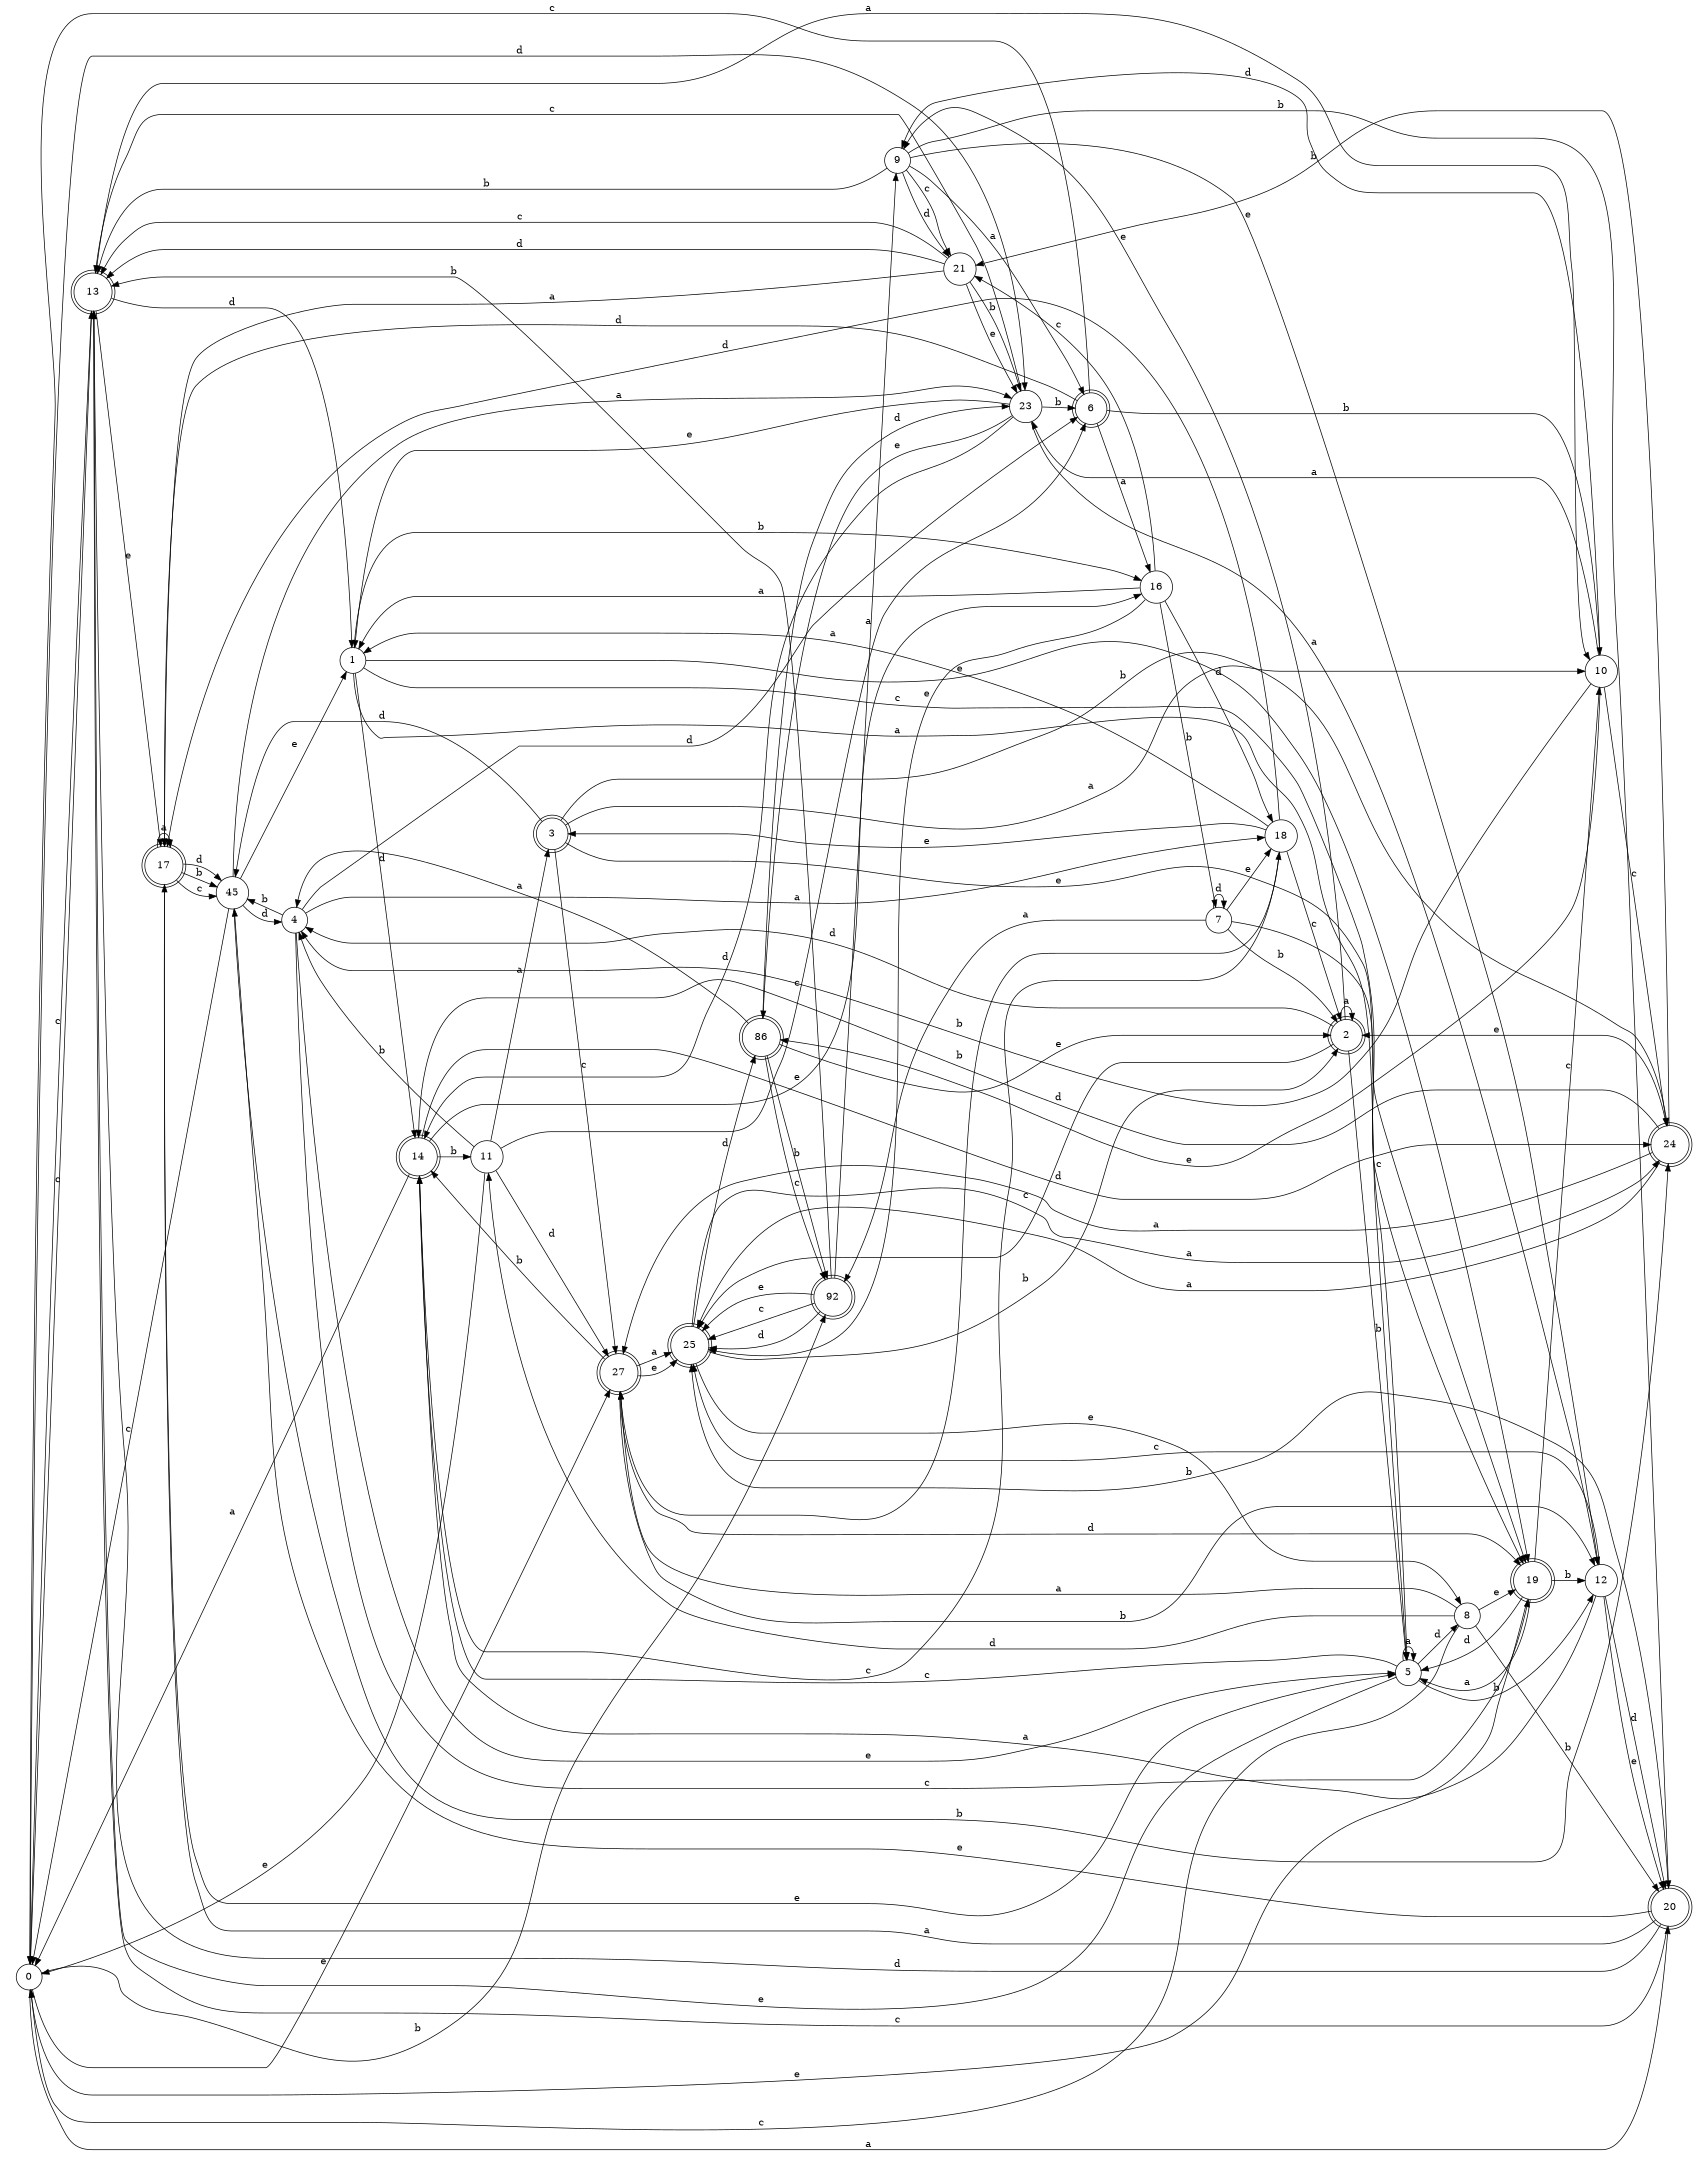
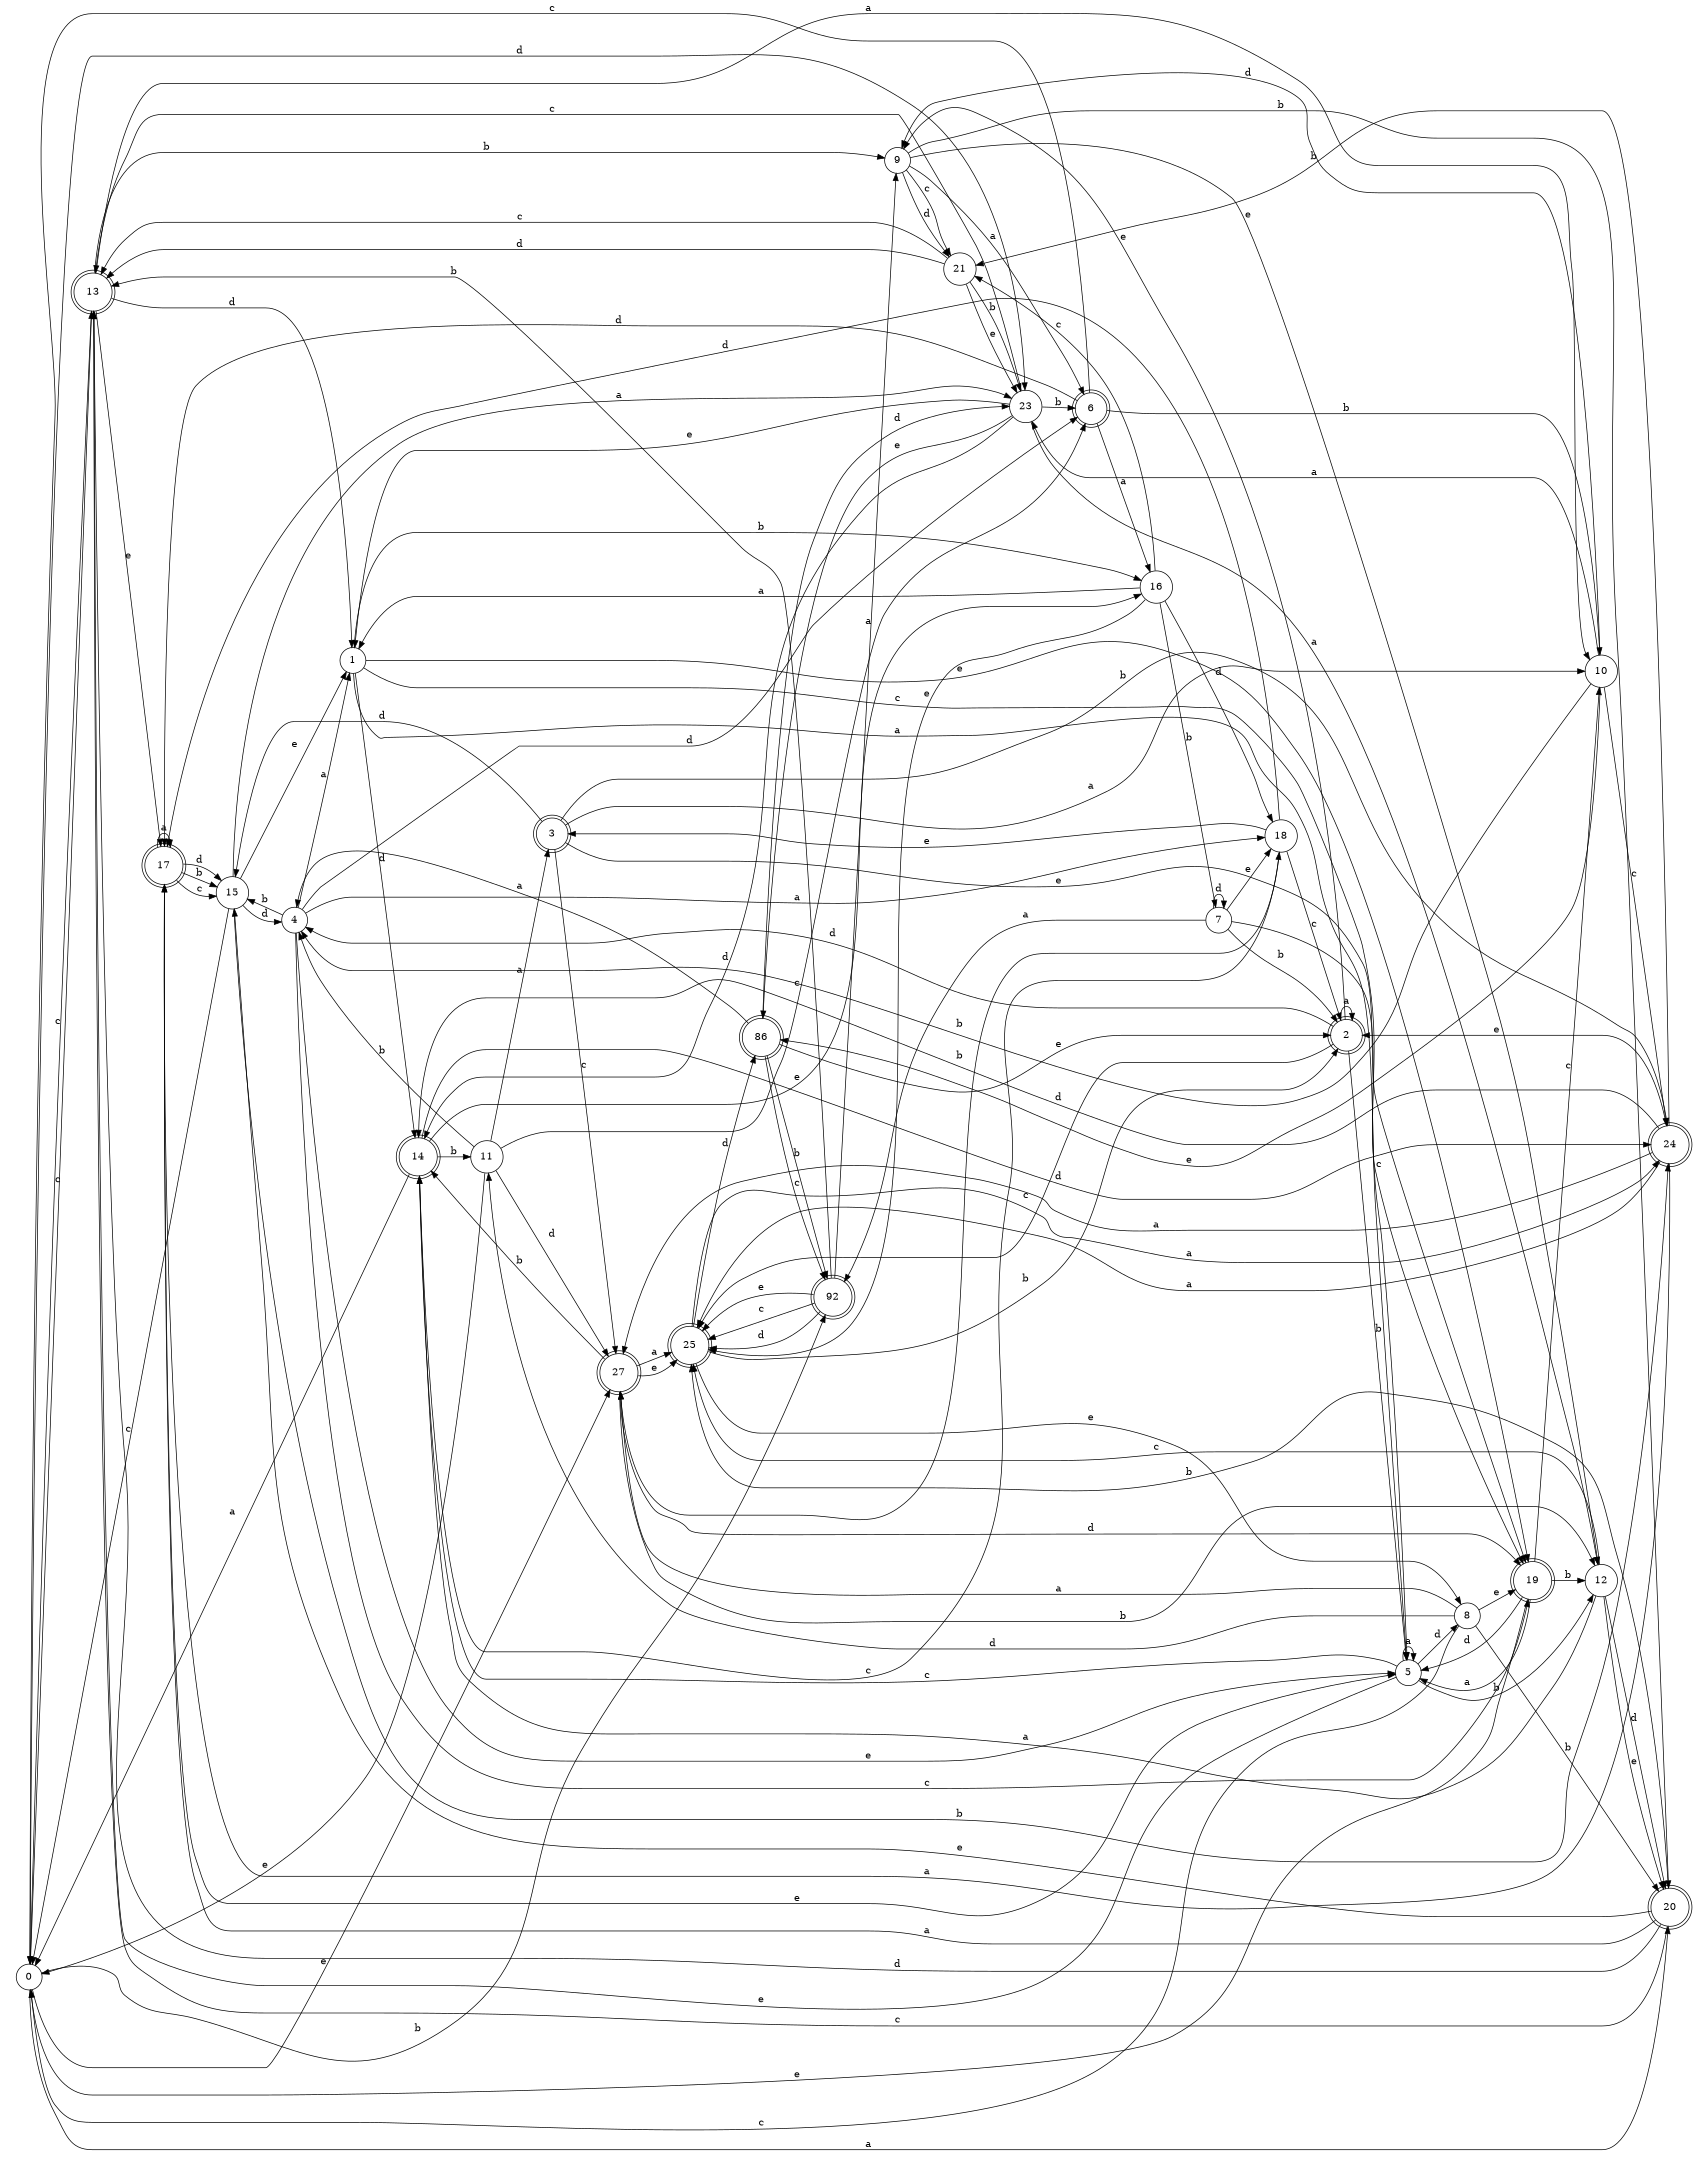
edge "9" -> "13": reversed
edge "21" -> "17": now "24" -> "17"
edge "18" -> "1": now "4" -> "1"
node "45": label "45" -> "15"
